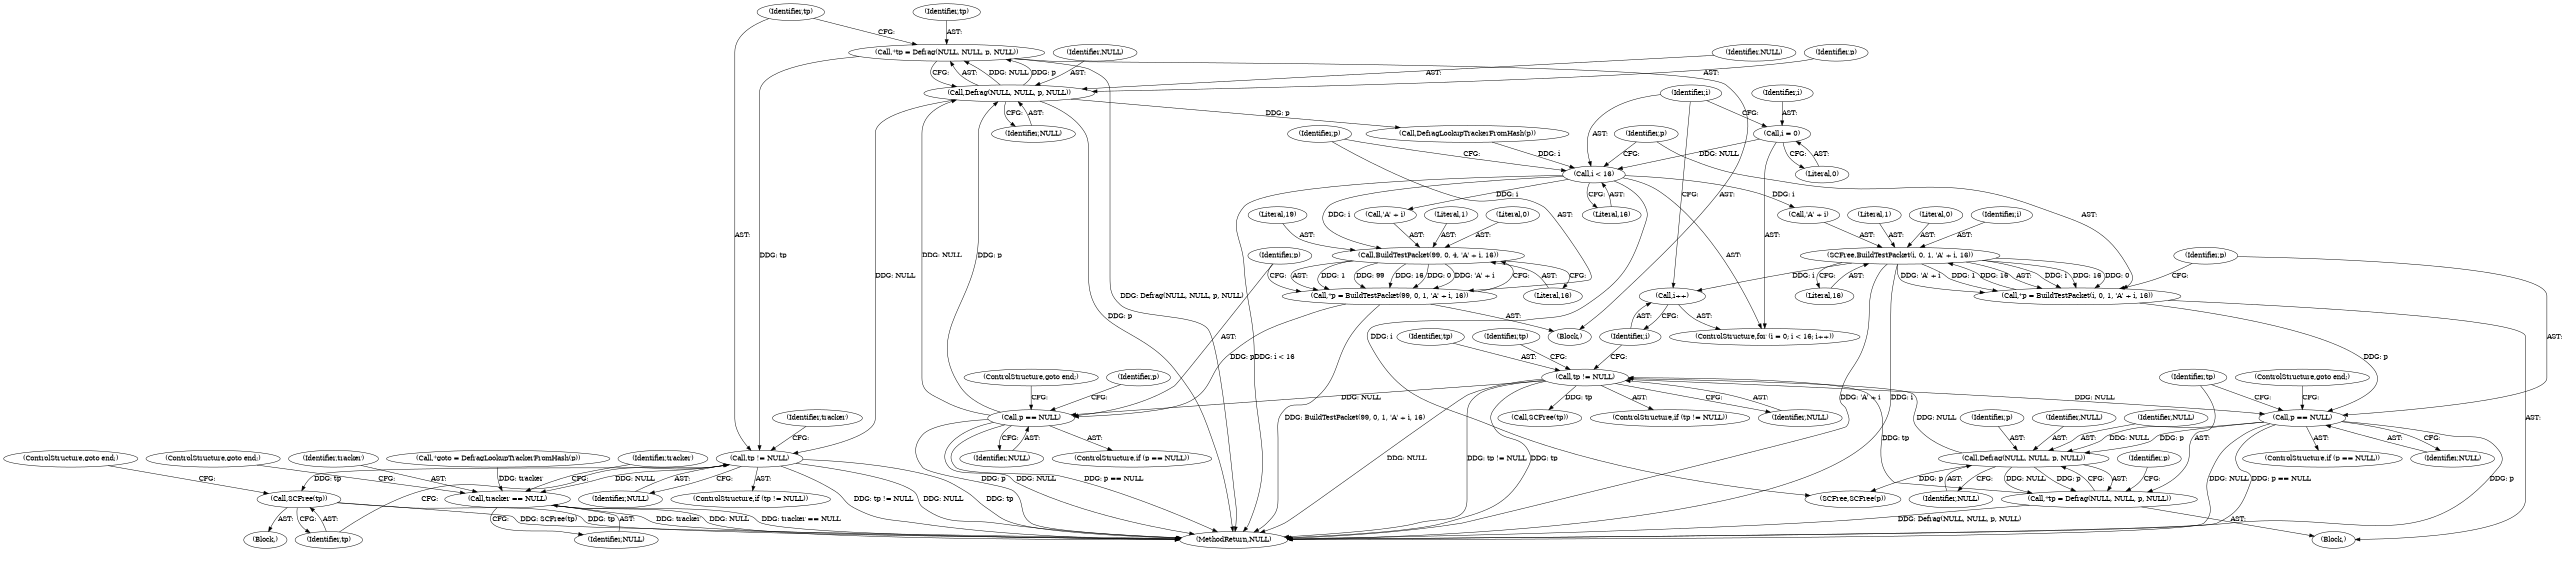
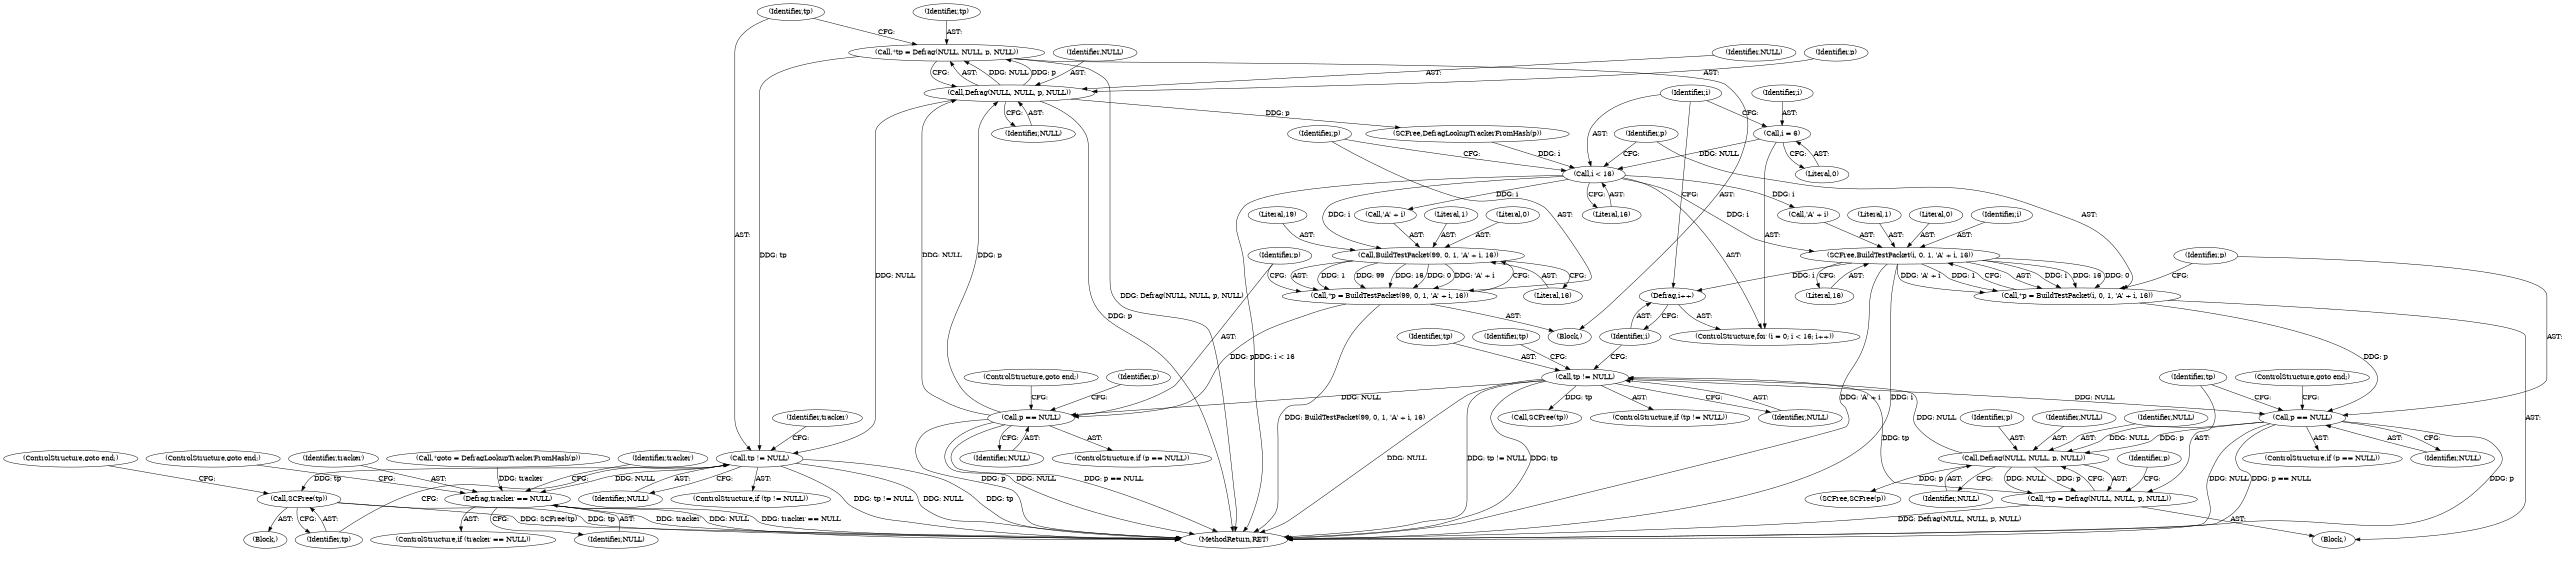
node "(Call,DefragLookupTrackerFromHash(p))": label "(Call,DefragLookupTrackerFromHash(p))" -> "(SCFree,DefragLookupTrackerFromHash(p))"
node "(Call,i = 0)": label "(Call,i = 0)" -> "(Call,i = 6)"
node "(Call,BuildTestPacket(99, 0, 4, 'A' + i, 16))": label "(Call,BuildTestPacket(99, 0, 4, 'A' + i, 16))" -> "(Call,BuildTestPacket(99, 0, 1, 'A' + i, 16))"
edge "(Call,*p = BuildTestPacket(i, 0, 1, 'A' + i, 16))" -> "(SCFree,BuildTestPacket(i, 0, 1, 'A' + i, 16))": label "DDG: 16" -> "CFG: "
node "(Call,i++)": label "(Call,i++)" -> "(Defrag,i++)"
edge "(Call,i < 16)" -> "(SCFree,SCFree(p))": now "(Call,i < 16)" -> "(SCFree,BuildTestPacket(i, 0, 1, 'A' + i, 16))"
node "(Call,tracker == NULL)": label "(Call,tracker == NULL)" -> "(Defrag,tracker == NULL)"
node "(ControlStructure,if (tracker == NULL))": added
node "(MethodReturn,NULL)": label "(MethodReturn,NULL)" -> "(MethodReturn,RET)"
